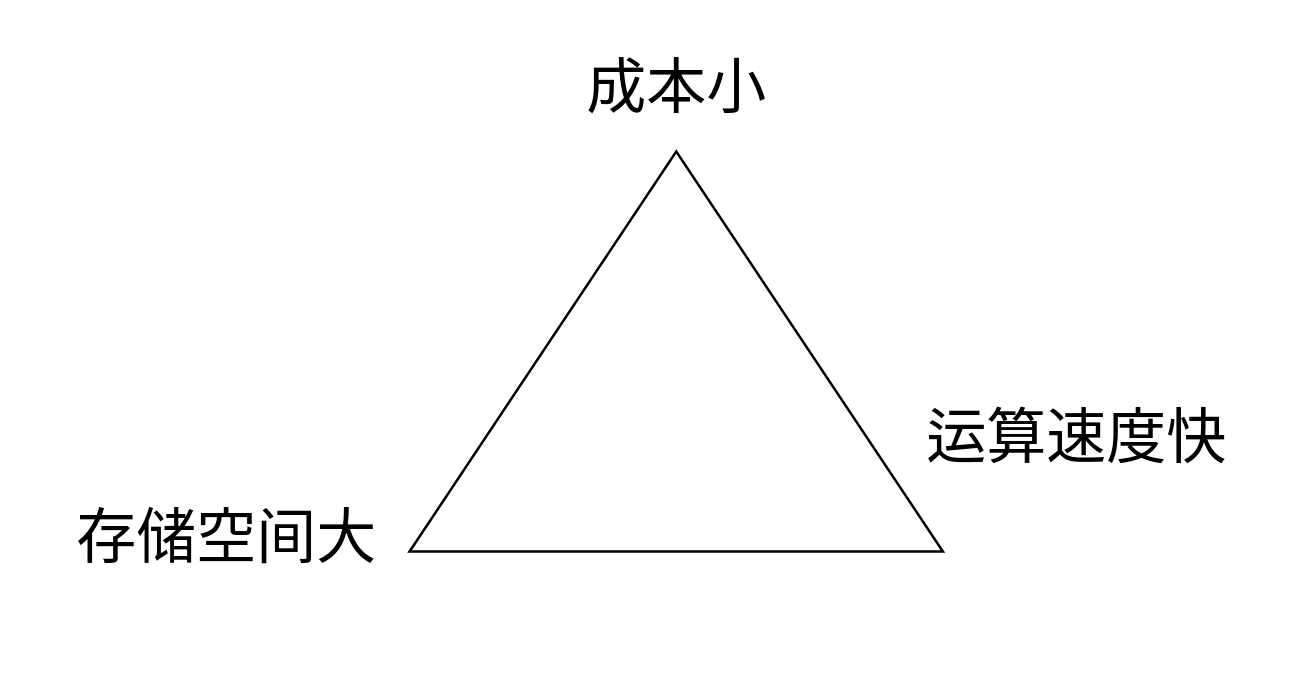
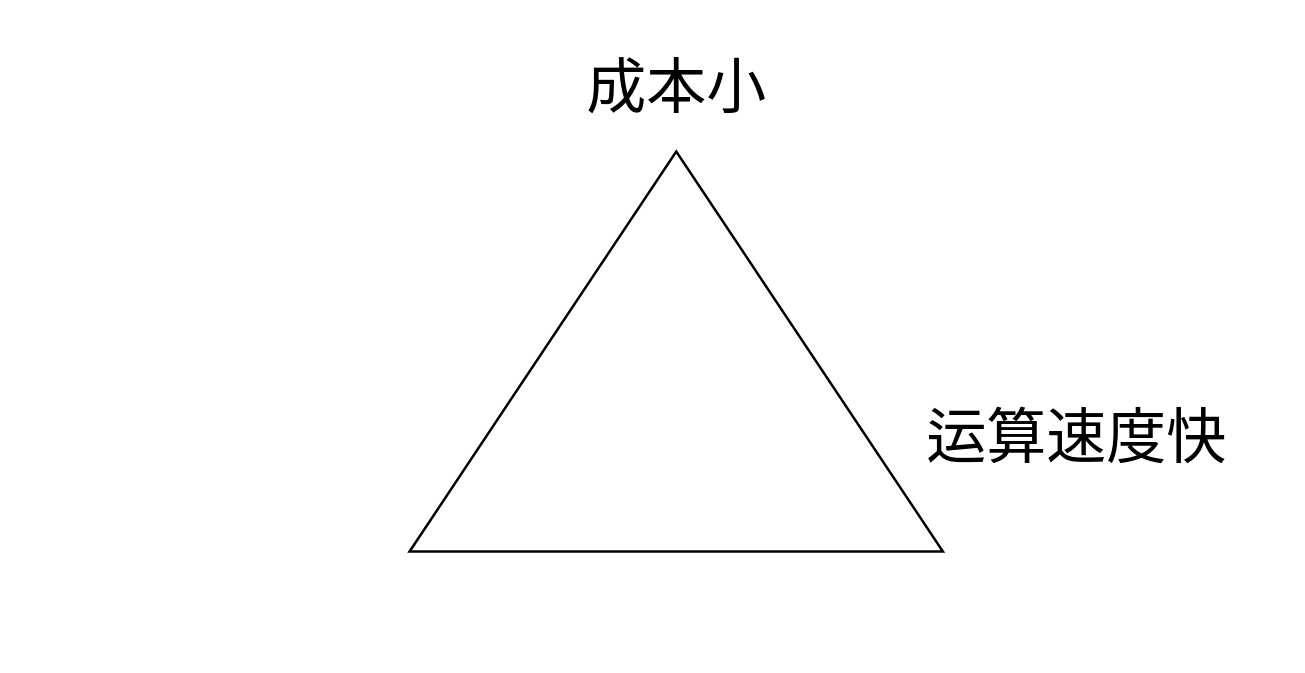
node "存储空间大": removed
